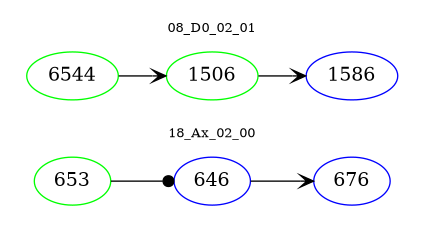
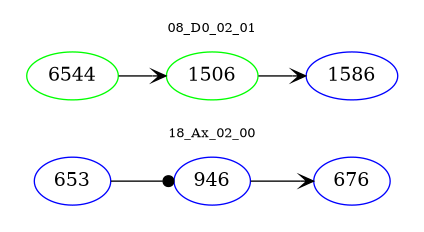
node "653": color green -> blue
node "646": label "646" -> "946"
